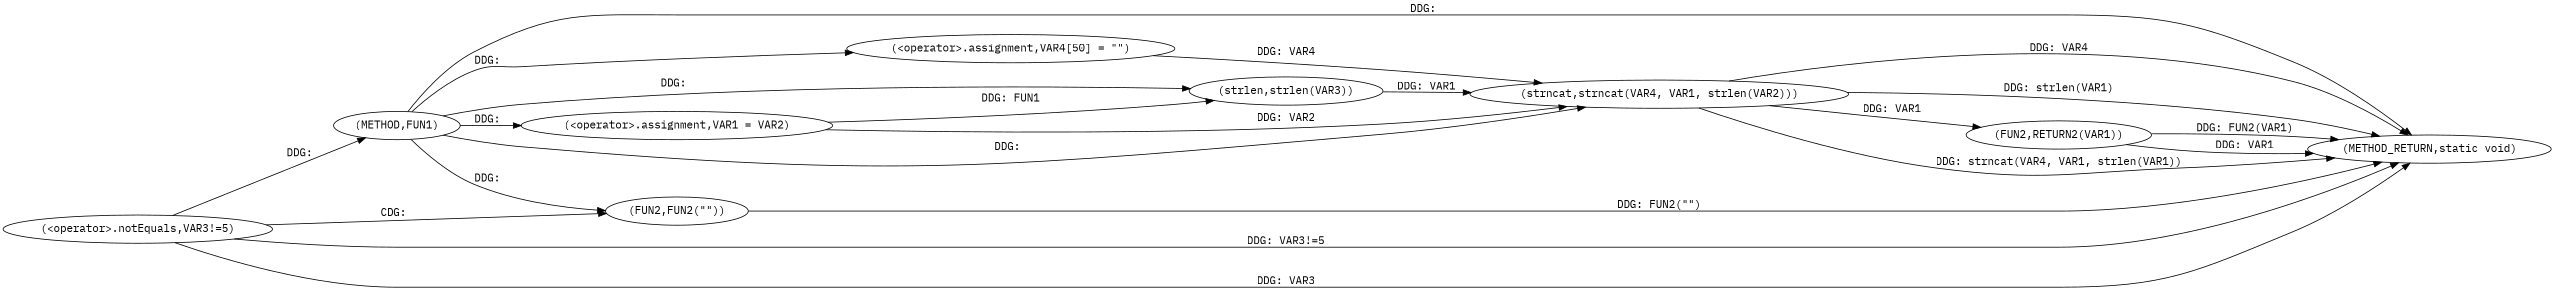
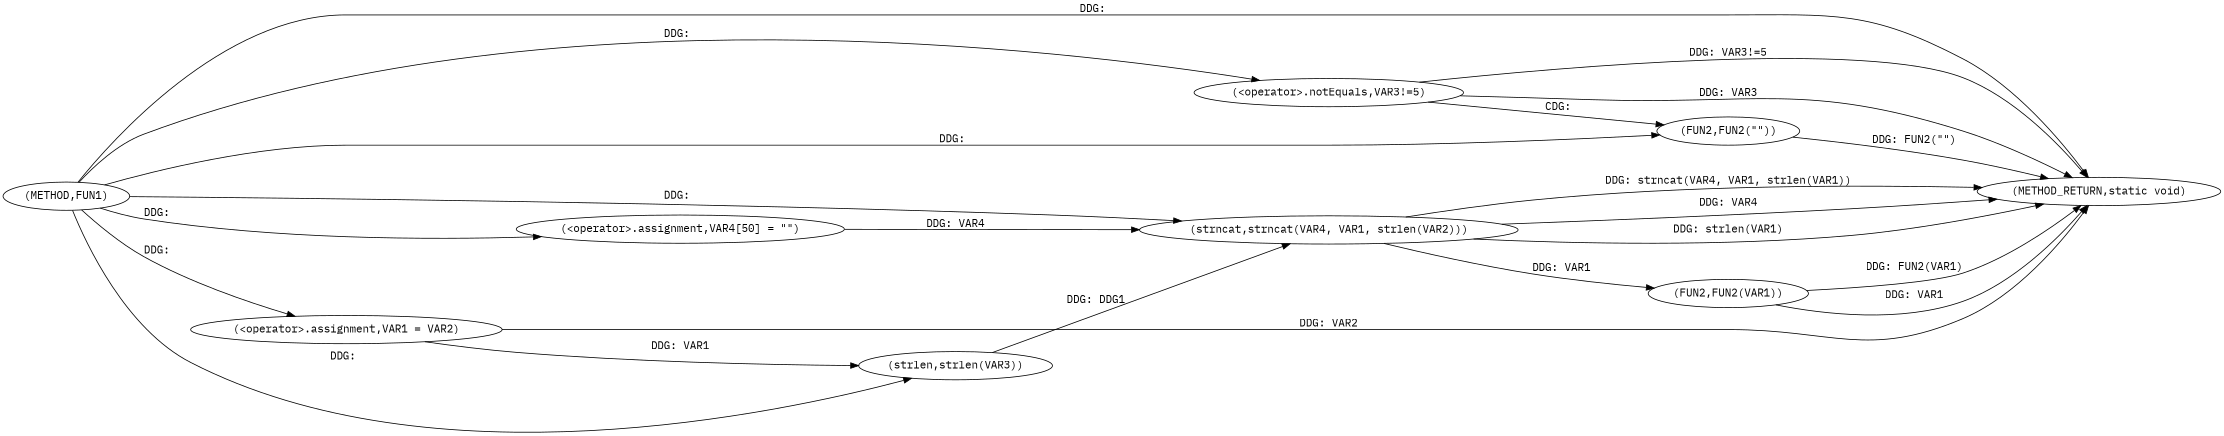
edge "(strlen,strlen(VAR3))" -> "(strncat,strncat(VAR4, VAR1, strlen(VAR2)))": label "DDG: VAR1" -> "DDG: DDG1"
edge "(<operator>.assignment,VAR1 = VAR2)" -> "(strlen,strlen(VAR3))": label "DDG: FUN1" -> "DDG: VAR1"
edge "(<operator>.assignment,VAR1 = VAR2)" -> "(strncat,strncat(VAR4, VAR1, strlen(VAR2)))": now "(<operator>.assignment,VAR1 = VAR2)" -> "(METHOD_RETURN,static void)"
node "(FUN2,RETURN2(VAR1))": label "(FUN2,RETURN2(VAR1))" -> "(FUN2,FUN2(VAR1))"
edge "(<operator>.notEquals,VAR3!=5)" -> "(METHOD,FUN1)": reversed
